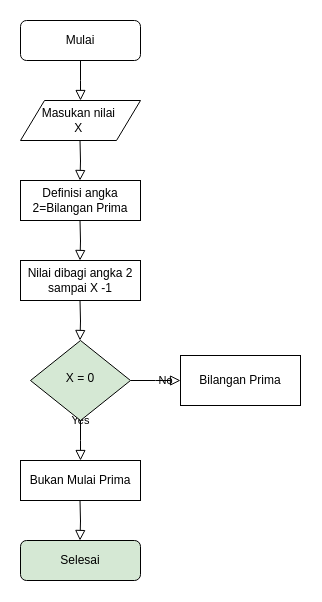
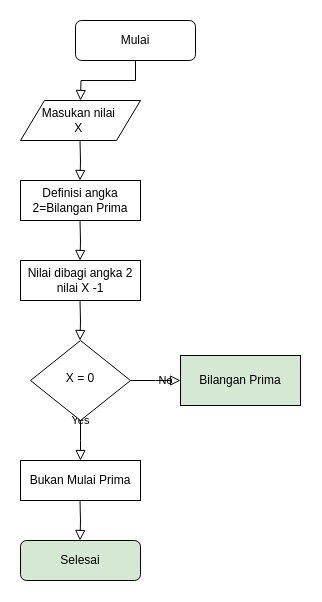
node "Mulai": moved (81, 41) -> (136, 41)
node "Nilai dibagi angka 2 sampai X -1": label "Nilai dibagi angka 2 sampai X -1" -> "Nilai dibagi angka 2 nilai X -1"
node "X = 0": fillcolor #d5e8d4 -> #ffffff
node "Bilangan Prima": fillcolor #ffffff -> #d5e8d4
